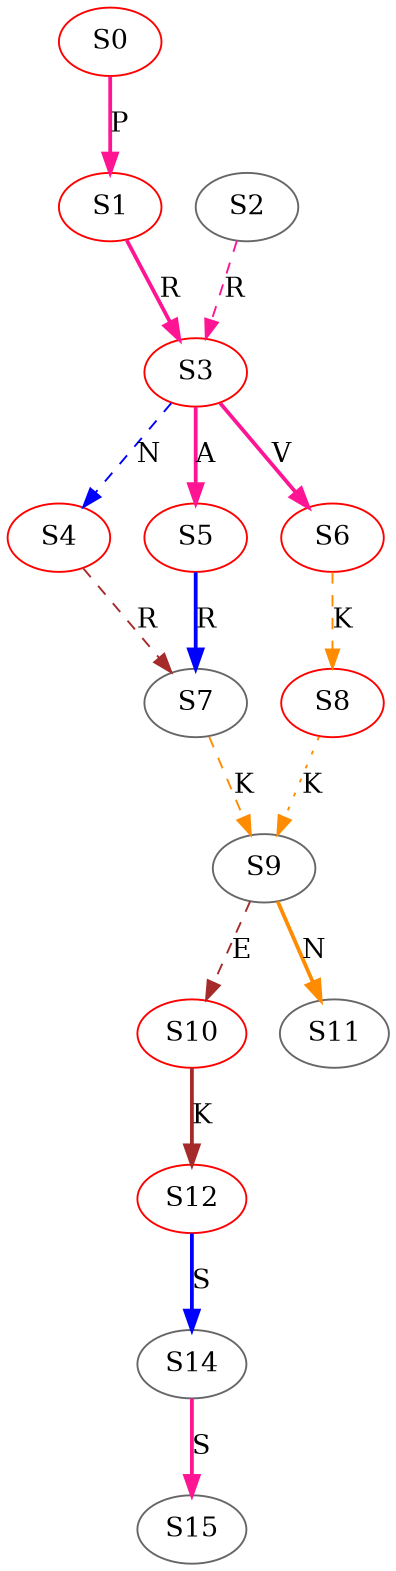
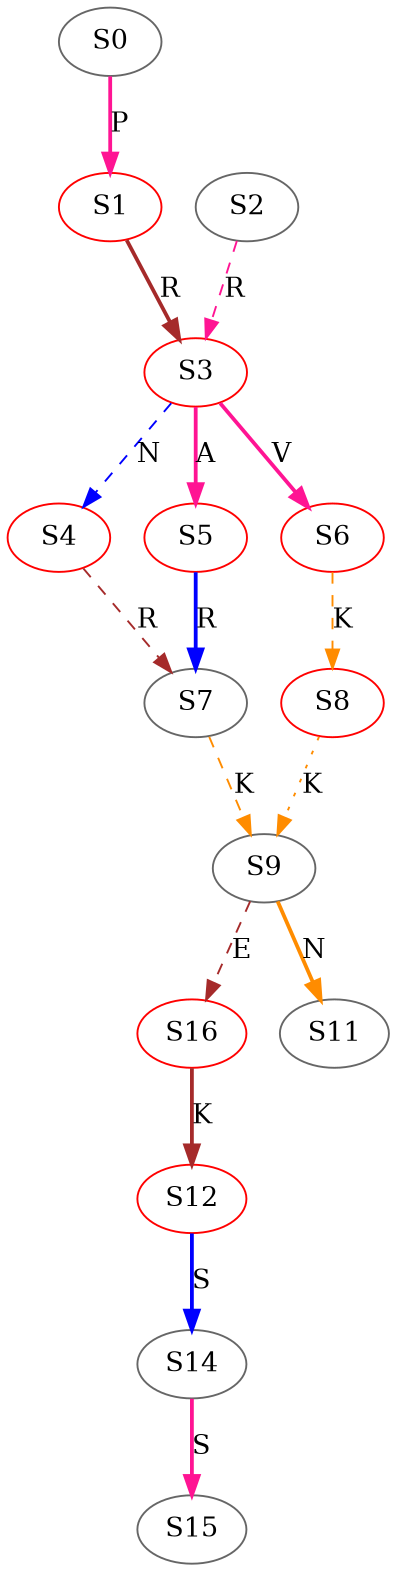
node "S0": color red -> gray40
edge "S1" -> "S3": color deeppink -> brown
node "S10": label "S10" -> "S16"
